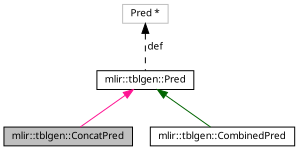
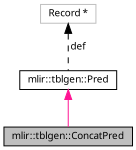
node "Pred *": label "Pred *" -> "Record *"
node "mlir::tblgen::CombinedPred": removed
